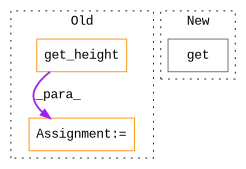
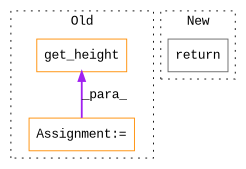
node "get": label "get" -> "return"
edge "get_height" -> "Assignment:=": reversed
